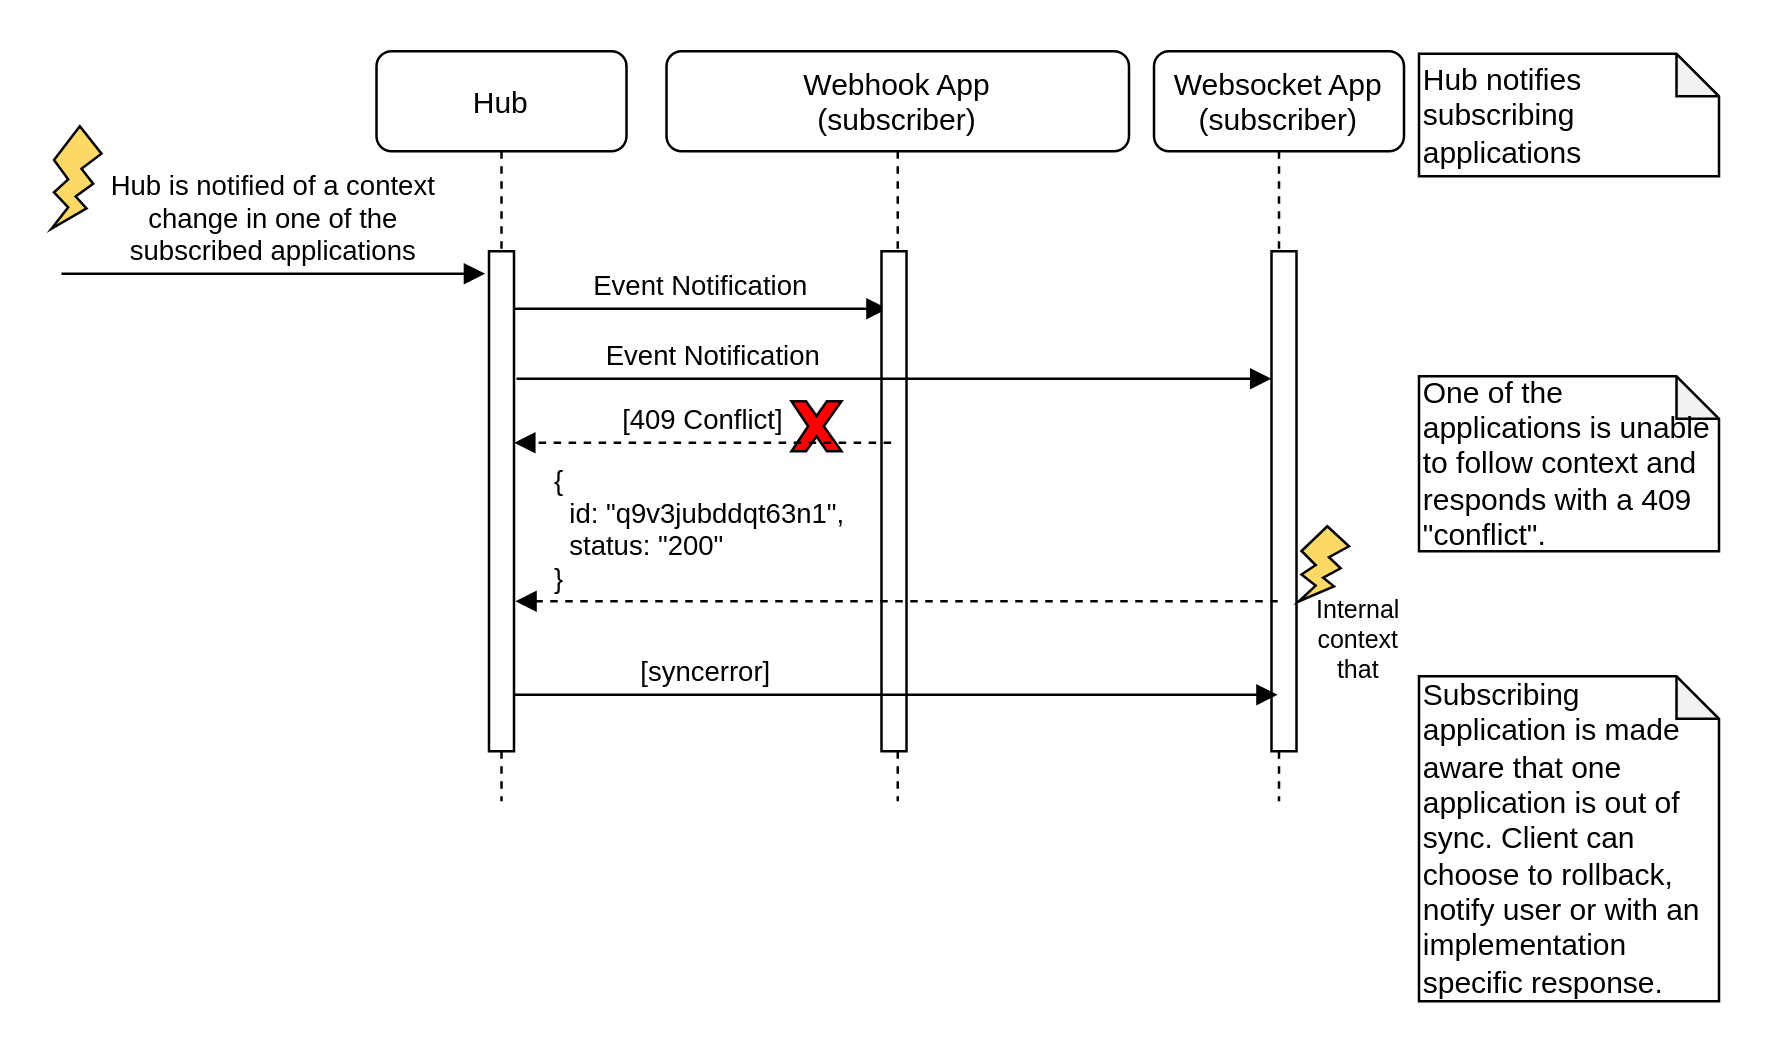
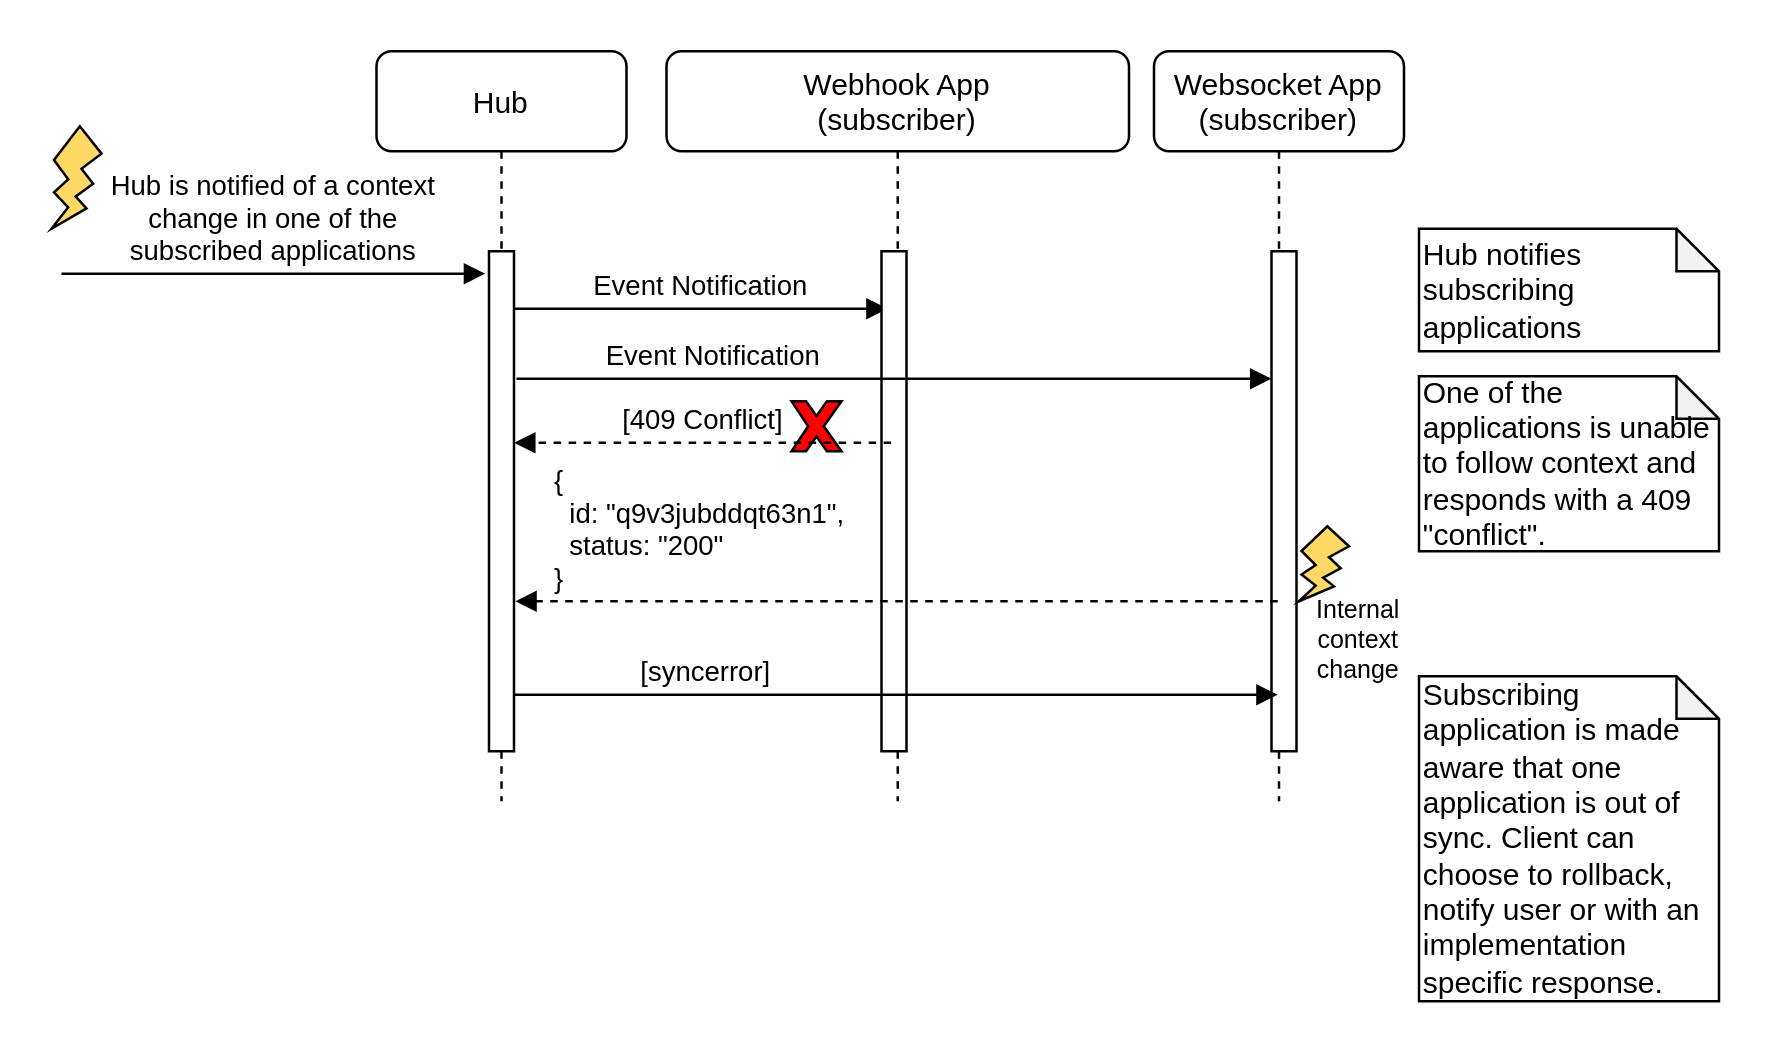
node "Hub notifies subscribing applications": moved (1569, 115) -> (1569, 290)
node "Internal context that": label "Internal context that" -> "Internal context change"
